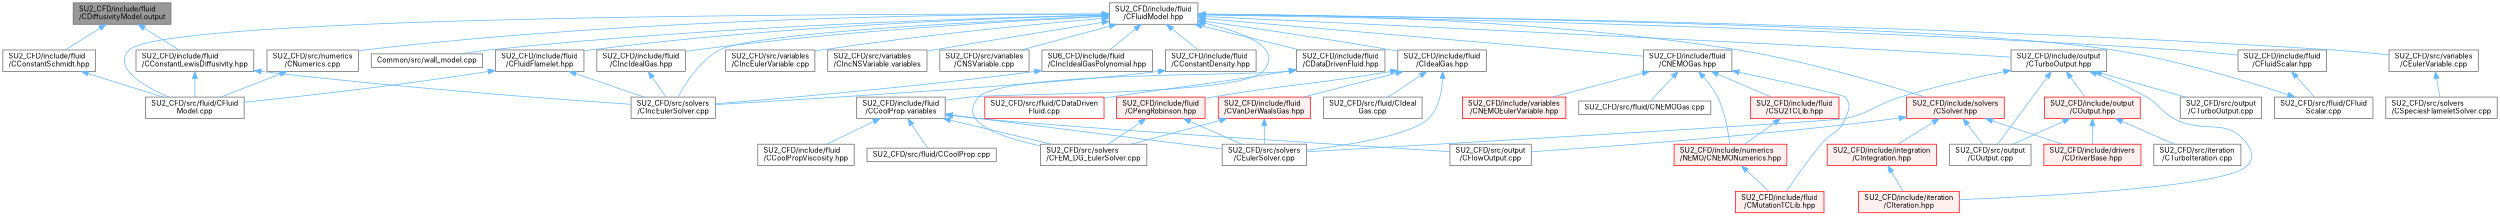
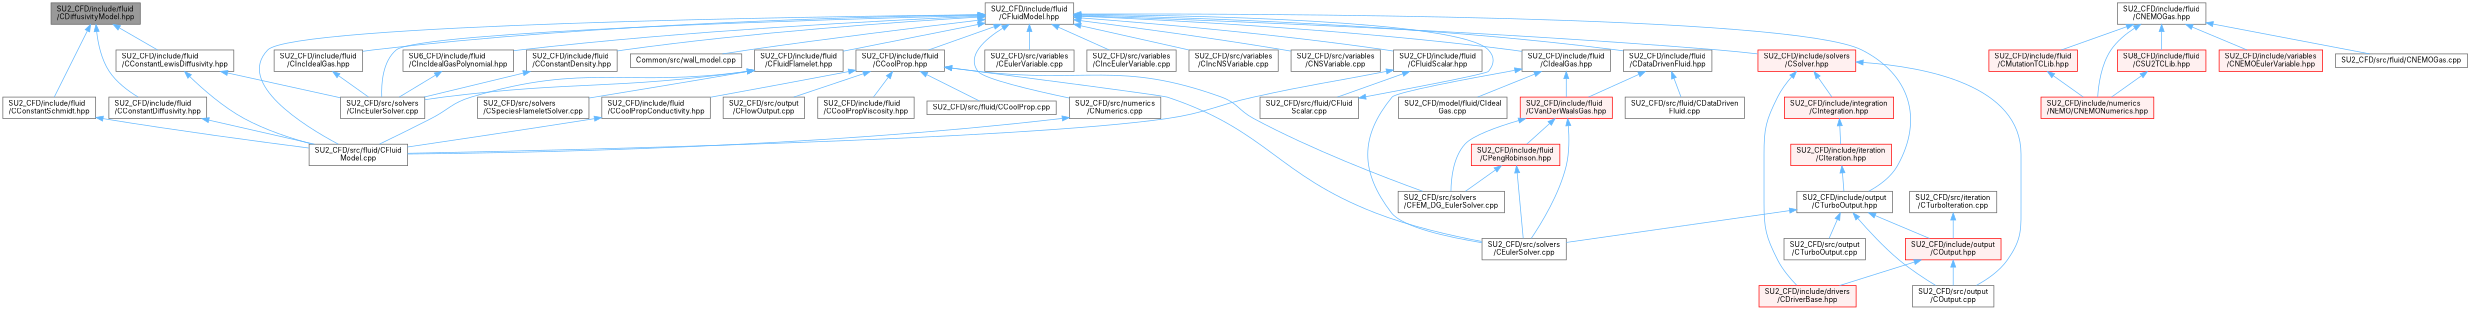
node "SU2_CFD/include/fluid /CDiffusivityModel.output": label "SU2_CFD/include/fluid /CDiffusivityModel.output" -> "SU2_CFD/include/fluid /CDiffusivityModel.hpp"
edge "SU2_CFD/include/fluid /CNEMOGas.hpp" -> "SU2_CFD/include/fluid /CFluidModel.hpp": removed
node "SU2_CFD/src/variables /CIncNSVariable.variables": label "SU2_CFD/src/variables /CIncNSVariable.variables" -> "SU2_CFD/src/variables /CIncNSVariable.cpp"
edge "SU2_CFD/src/solvers /CFEM_DG_EulerSolver.cpp" -> "SU2_CFD/include/fluid /CDataDrivenFluid.hpp": now "SU2_CFD/include/fluid /CVanDerWaalsGas.hpp" -> "SU2_CFD/include/fluid /CDataDrivenFluid.hpp"
edge "SU2_CFD/include/fluid /CPengRobinson.hpp" -> "SU2_CFD/include/fluid /CIdealGas.hpp": now "SU2_CFD/include/fluid /CPengRobinson.hpp" -> "SU2_CFD/include/fluid /CVanDerWaalsGas.hpp"
edge "SU2_CFD/src/solvers /CSpeciesFlameletSolver.cpp" -> "SU2_CFD/src/variables /CEulerVariable.cpp": now "SU2_CFD/src/solvers /CSpeciesFlameletSolver.cpp" -> "SU2_CFD/include/fluid /CFluidFlamelet.hpp"
node "SU2_CFD/include/fluid /CConstantDiffusivity.hpp": added
node "SU2_CFD/include/fluid /CCoolPropConductivity.hpp": added
node "SU2_CFD/include/fluid /CCoolProp.variables": label "SU2_CFD/include/fluid /CCoolProp.variables" -> "SU2_CFD/include/fluid /CCoolProp.hpp"
node "SU2_CFD/src/fluid/CDataDriven Fluid.cpp": color red -> grey40
node "SU2_CFD/src/fluid/CIdeal Gas.cpp": label "SU2_CFD/src/fluid/CIdeal Gas.cpp" -> "SU2_CFD/model/fluid/CIdeal Gas.cpp"
node "SU2_CFD/include/fluid /CSU2TCLib.hpp": label "SU2_CFD/include/fluid /CSU2TCLib.hpp" -> "SU8_CFD/include/fluid /CSU2TCLib.hpp"
edge "SU2_CFD/src/iteration /CTurboIteration.cpp" -> "SU2_CFD/include/output /COutput.hpp": reversed
edge "SU2_CFD/src/fluid/CFluid Model.cpp" -> "SU2_CFD/include/fluid /CFluidScalar.hpp": added
edge "SU2_CFD/src/output /CFlowOutput.cpp" -> "SU2_CFD/include/solvers /CSolver.hpp": removed
edge "SU2_CFD/include/iteration /CIteration.hpp" -> "SU2_CFD/include/output /CTurboOutput.hpp": reversed
edge "SU2_CFD/include/fluid /CMutationTCLib.hpp" -> "SU2_CFD/include/numerics /NEMO/CNEMONumerics.hpp": reversed
